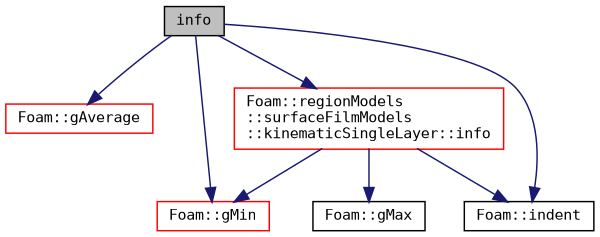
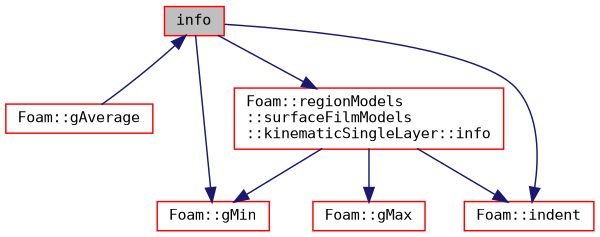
node "info": color black -> red
edge "info" -> "Foam::gAverage": reversed
node "Foam::gMax": color black -> red
node "Foam::indent": color black -> red
